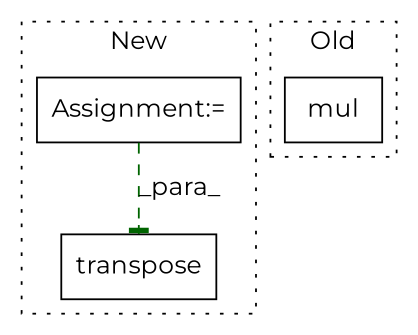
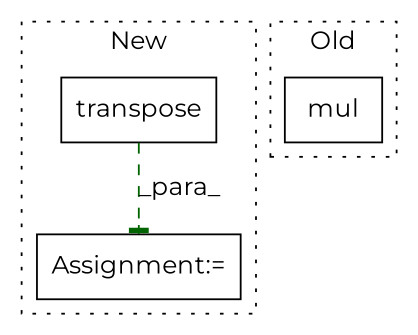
edge "Assignment:=" -> "transpose": reversed
